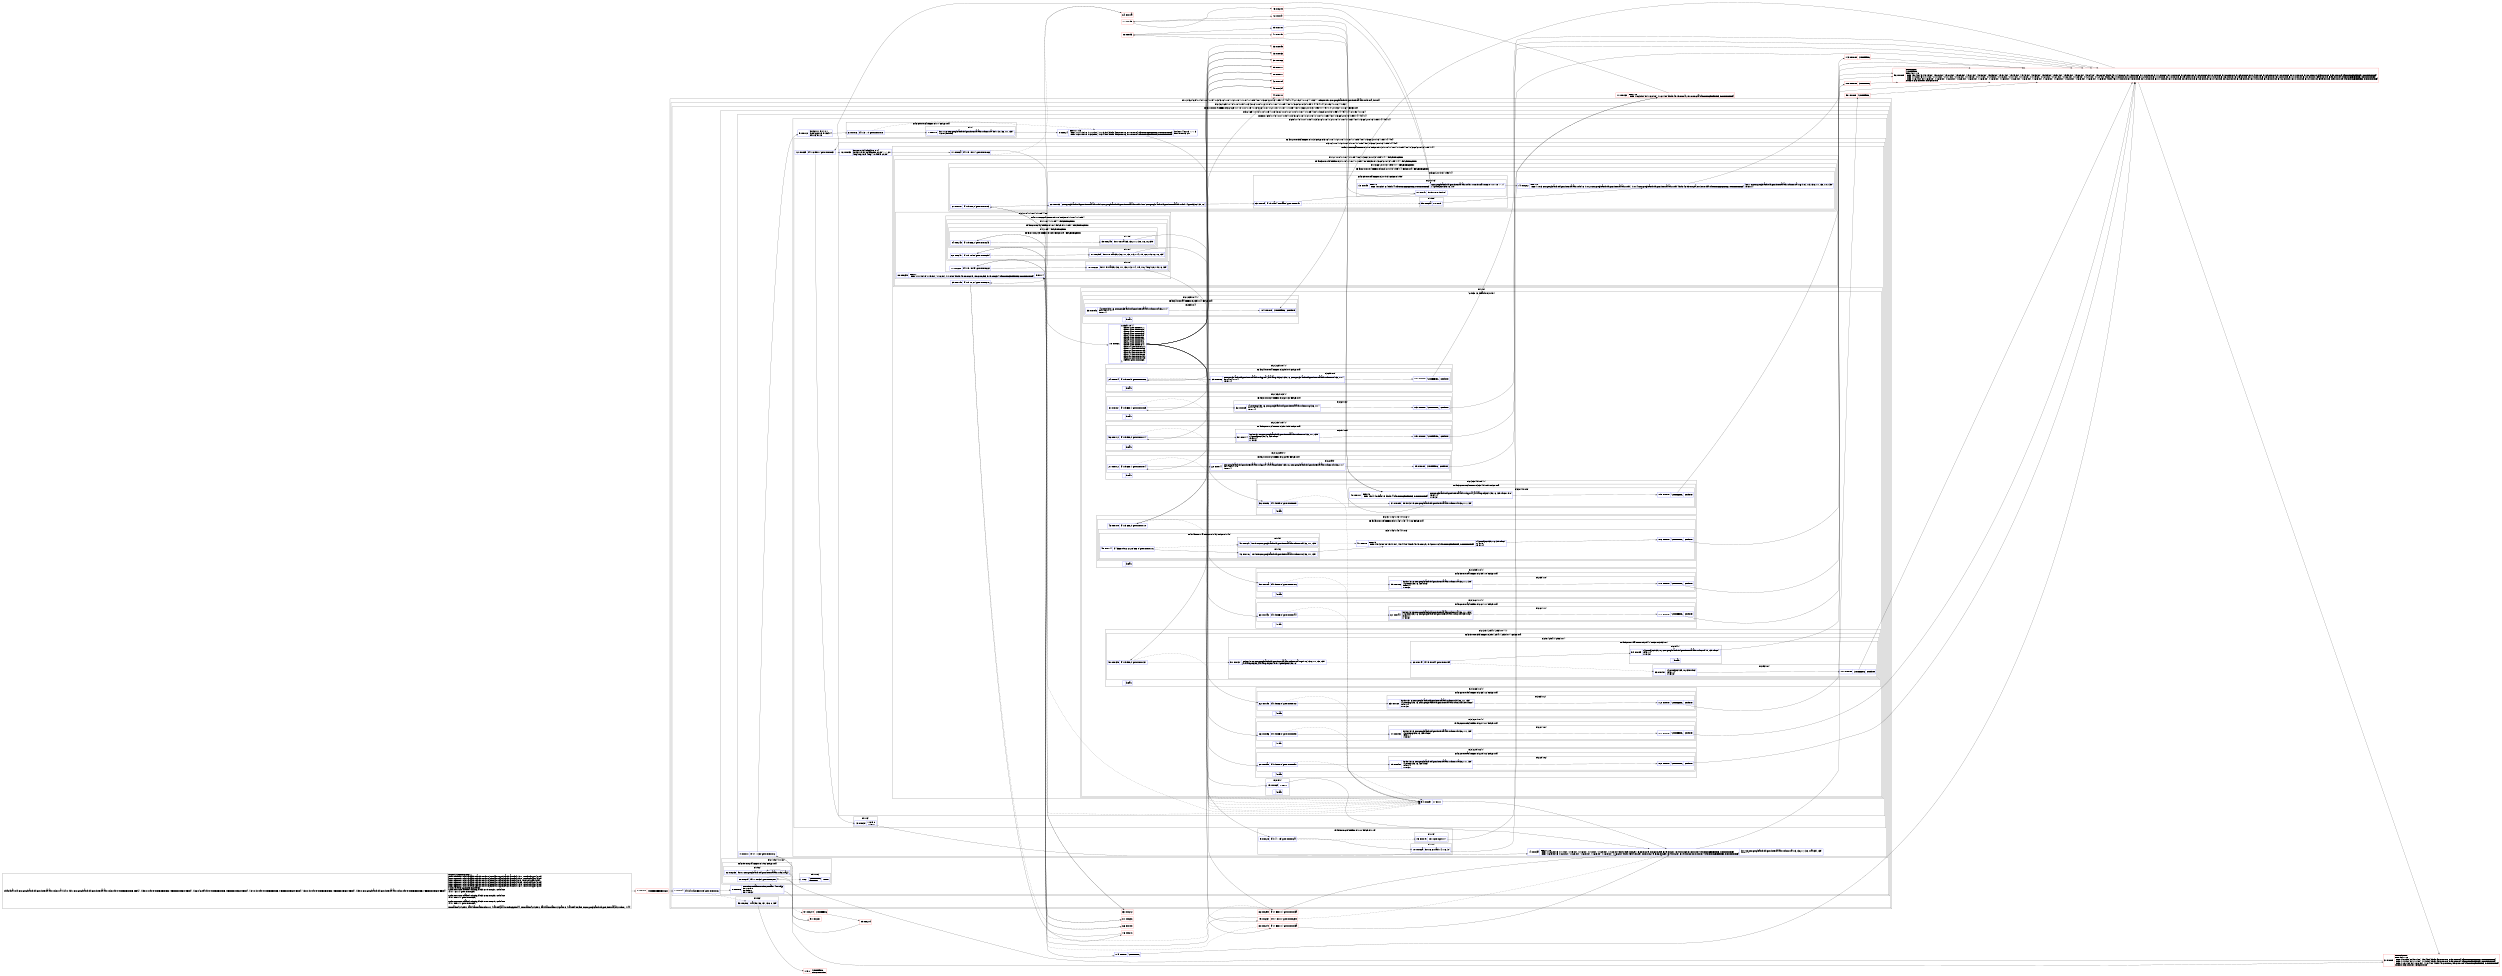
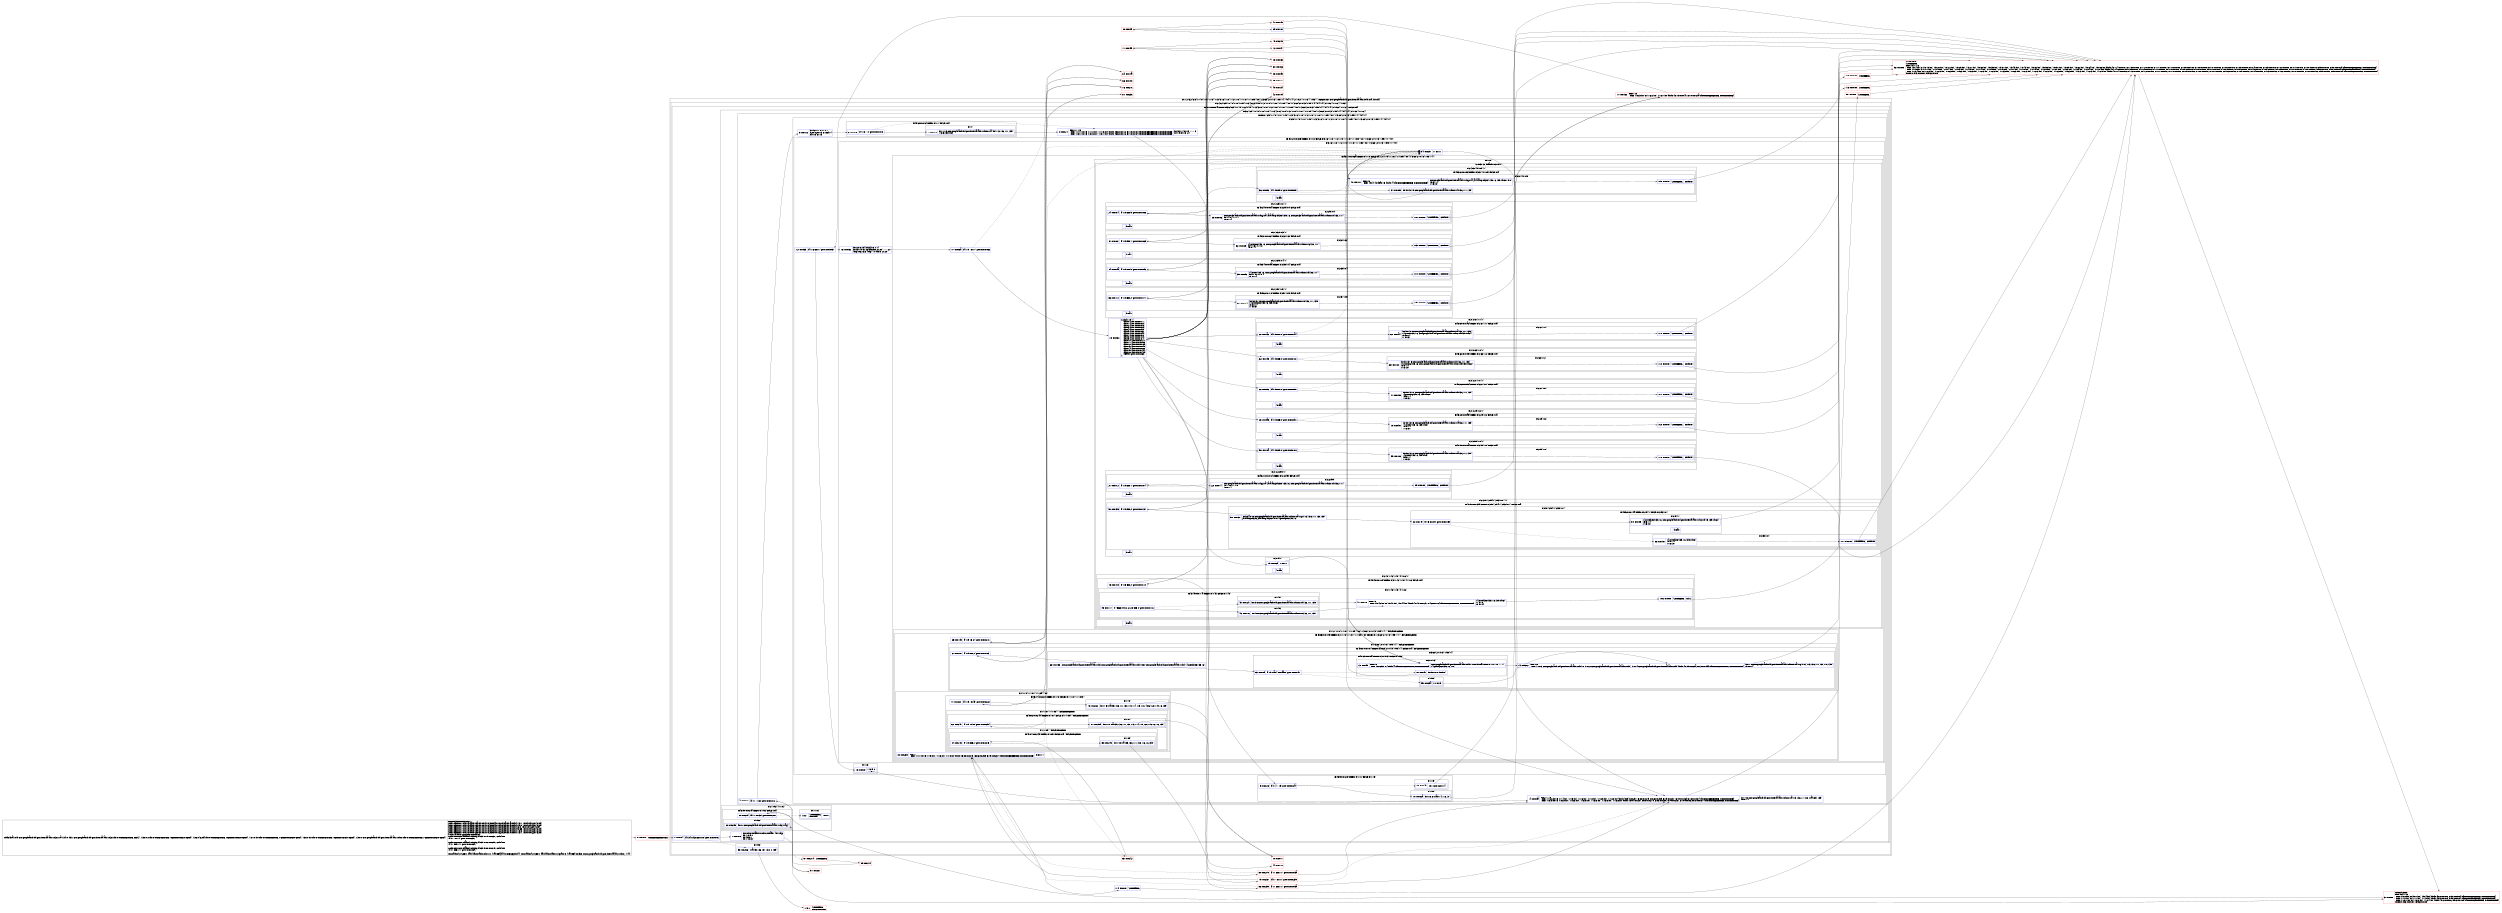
edge "96: 0x000e" -> "104: 0x000e": reversed
node "34: 0x00da": added
node "106: 0x000e": text "continue" -> "misc"
